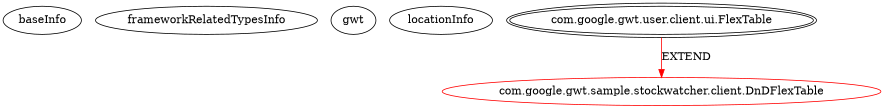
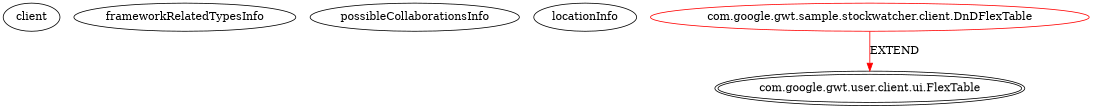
node "baseInfo": label "baseInfo" -> "client"
node "gwt": label "gwt" -> "possibleCollaborationsInfo"
edge "com.google.gwt.user.client.ui.FlexTable" -> "com.google.gwt.sample.stockwatcher.client.DnDFlexTable": reversed
